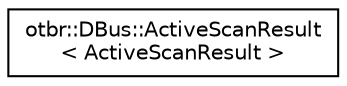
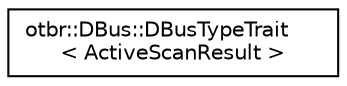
node "otbr::DBus::ActiveScanResult < ActiveScanResult >": label "otbr::DBus::ActiveScanResult < ActiveScanResult >" -> "otbr::DBus::DBusTypeTrait < ActiveScanResult >"
